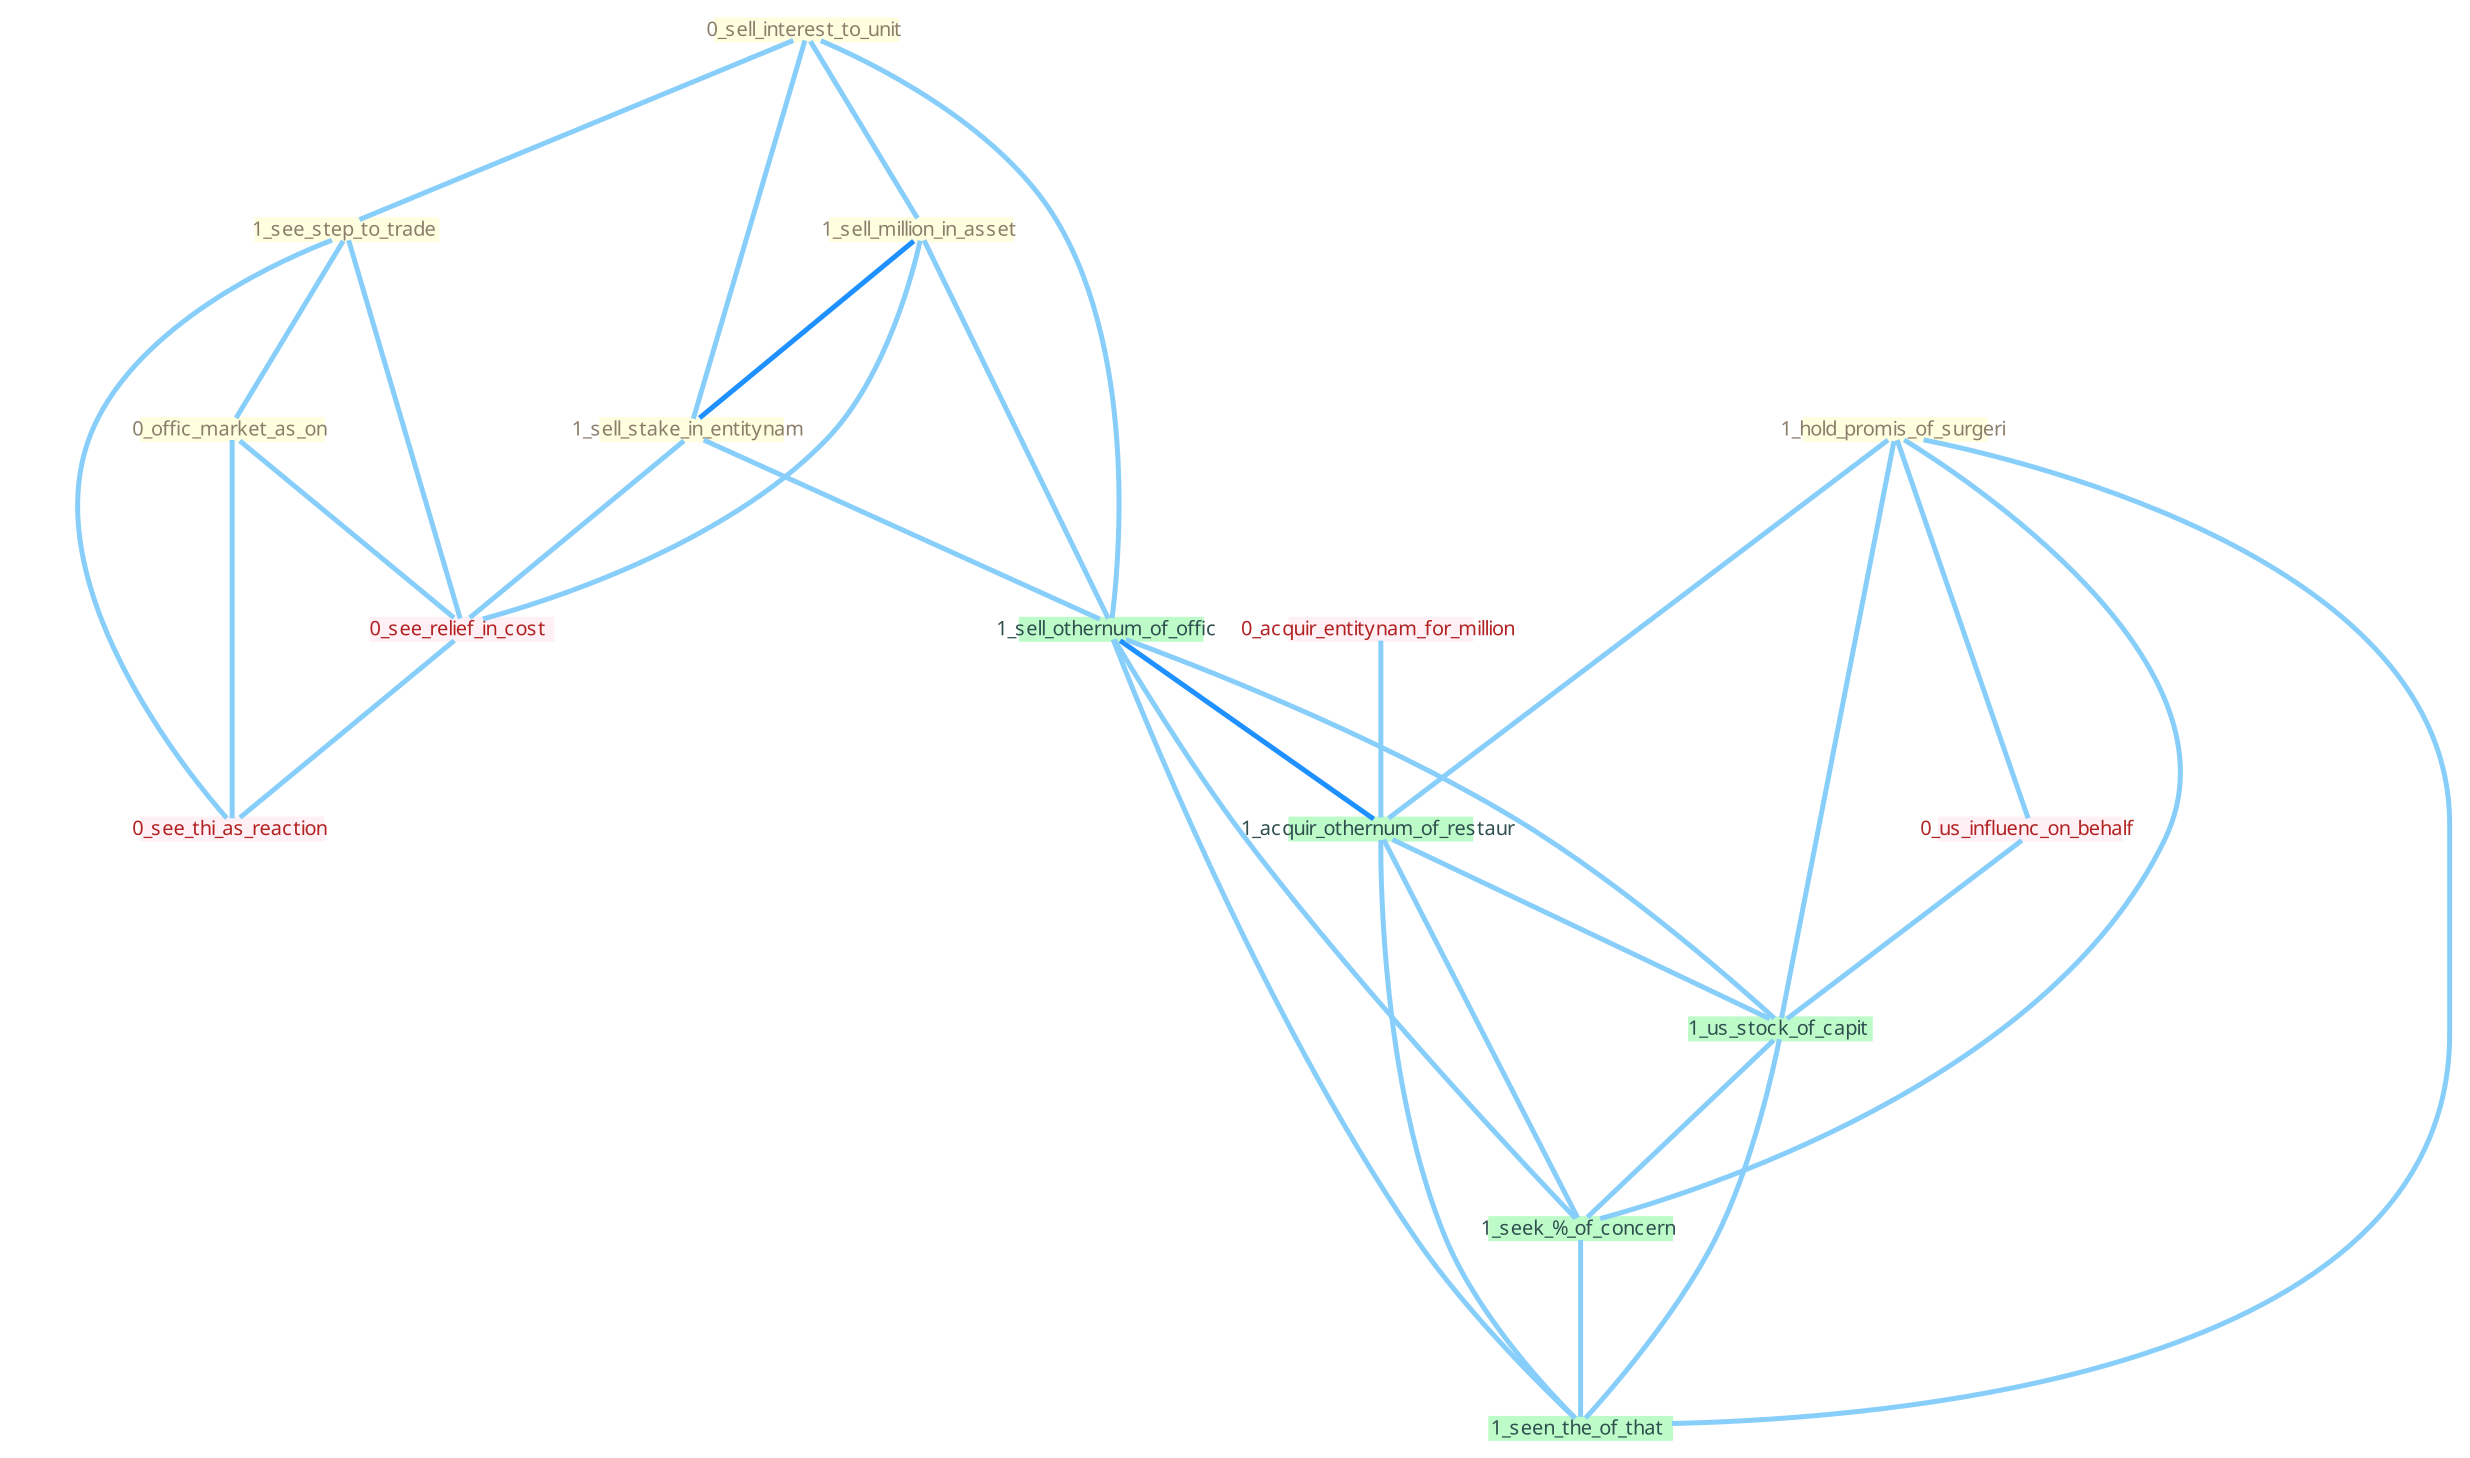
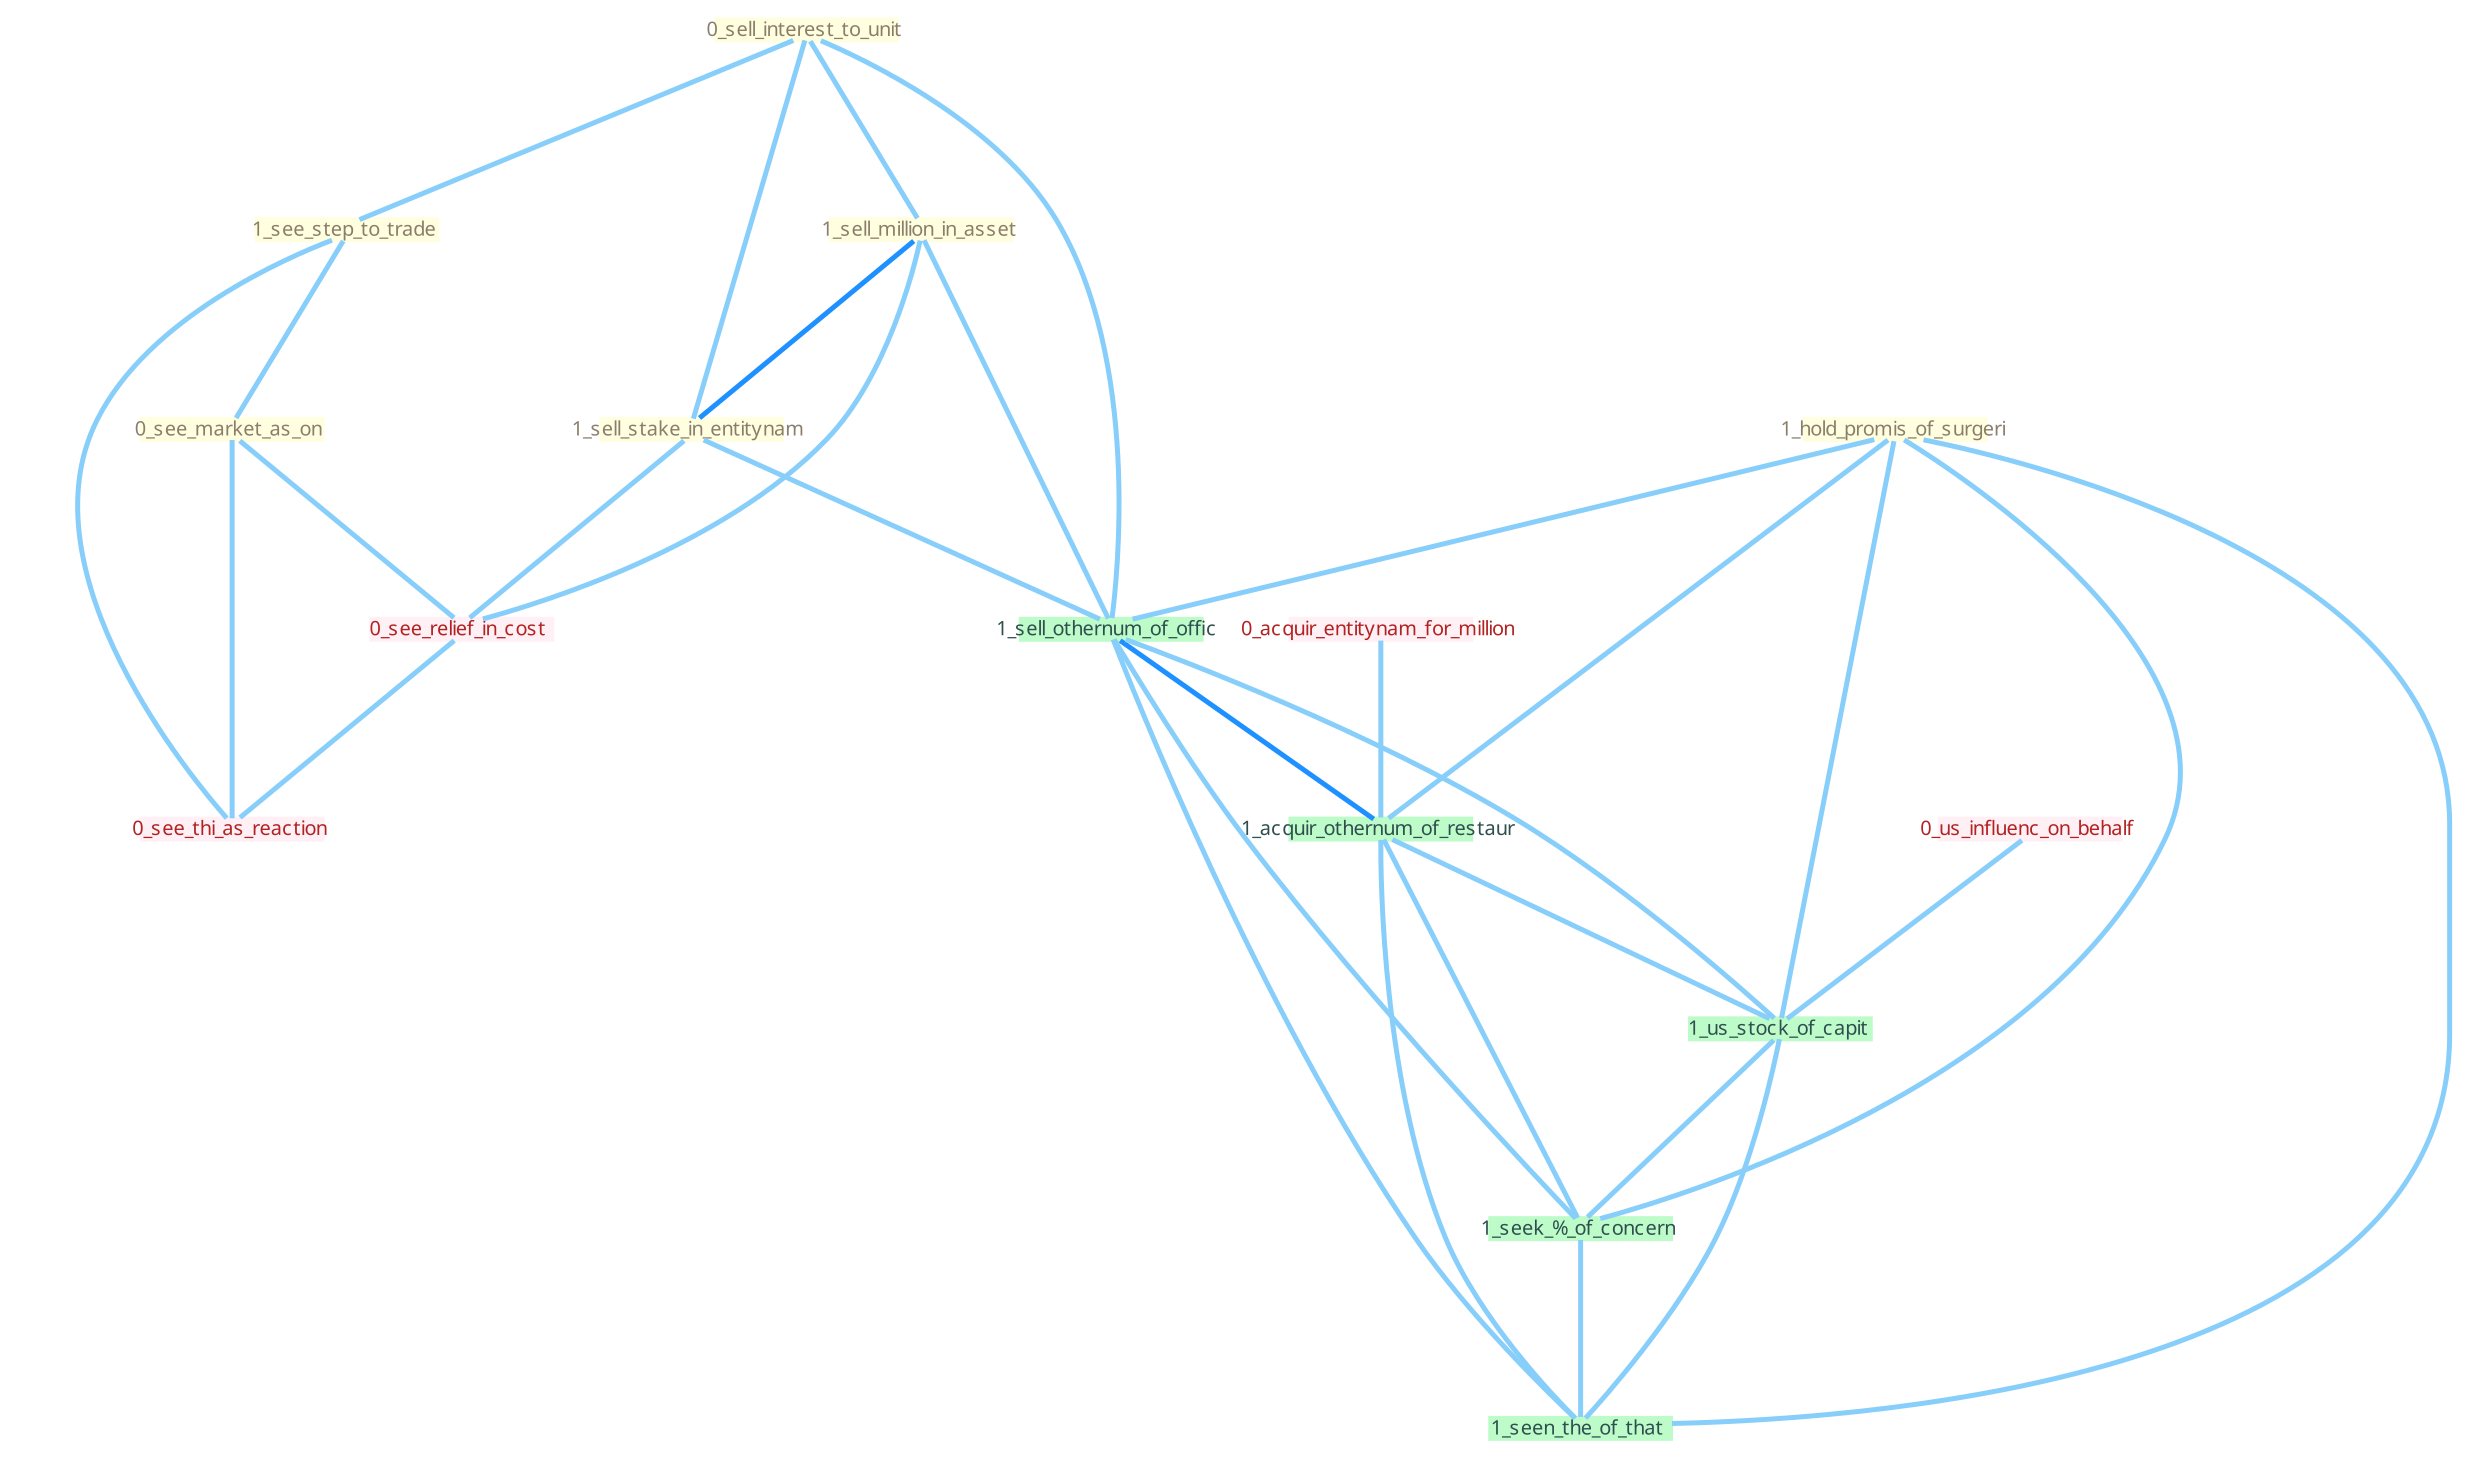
edge "1_see_step_to_trade" -- "0_see_relief_in_cost": removed
node "0_offic_market_as_on": label "0_offic_market_as_on" -> "0_see_market_as_on"
edge "1_hold_promis_of_surgeri" -- "0_us_influenc_on_behalf": now "1_hold_promis_of_surgeri" -- "1_sell_othernum_of_offic"
